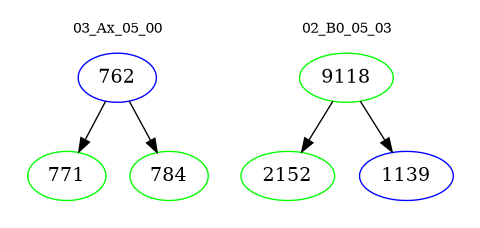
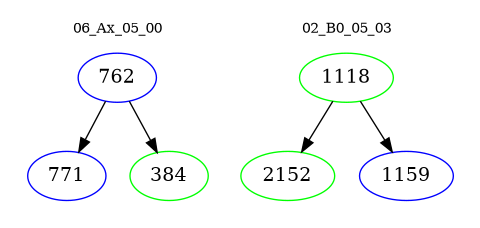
cluster "03_Ax_05_00": label "03_Ax_05_00" -> "06_Ax_05_00"
node "9118": label "9118" -> "1118"
node "771": color green -> blue
node "784": label "784" -> "384"
node "1139": label "1139" -> "1159"
